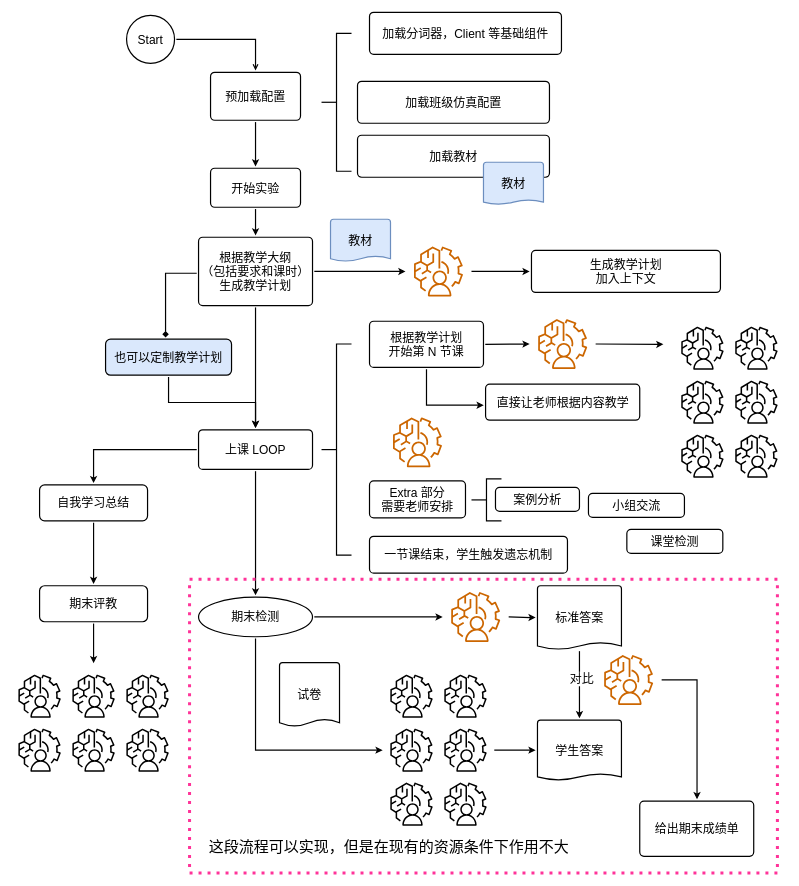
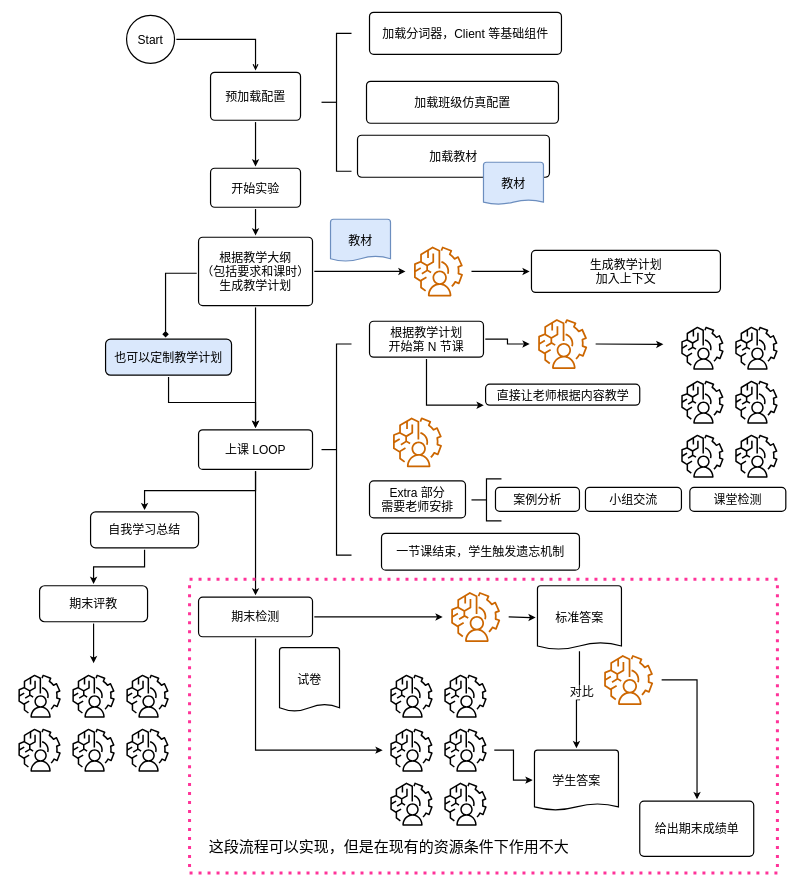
node "加载班级仿真配置": moved (453, 102) -> (462, 102)
node "根据教学计划 开始第 N 节课": size 114x46 -> 114x36
node "直接让老师根据内容教学": size 154x36 -> 154x21
node "自我学习总结": moved (93, 503) -> (144, 530)
node "小组交流": moved (636, 506) -> (633, 500)
node "课堂检测": moved (675, 542) -> (738, 500)
node "一节课结束，学生触发遗忘机制": moved (468, 555) -> (480, 552)
node "期末检测": shape ellipse -> rounded rectangle
node "试卷": moved (309, 695) -> (309, 680)
node "学生答案": moved (579, 750) -> (576, 780)
